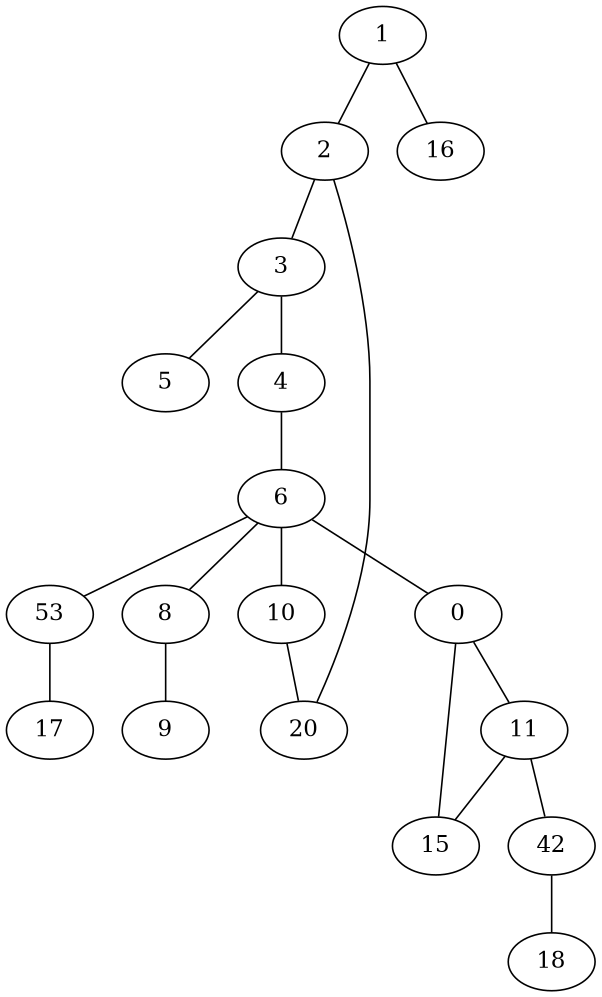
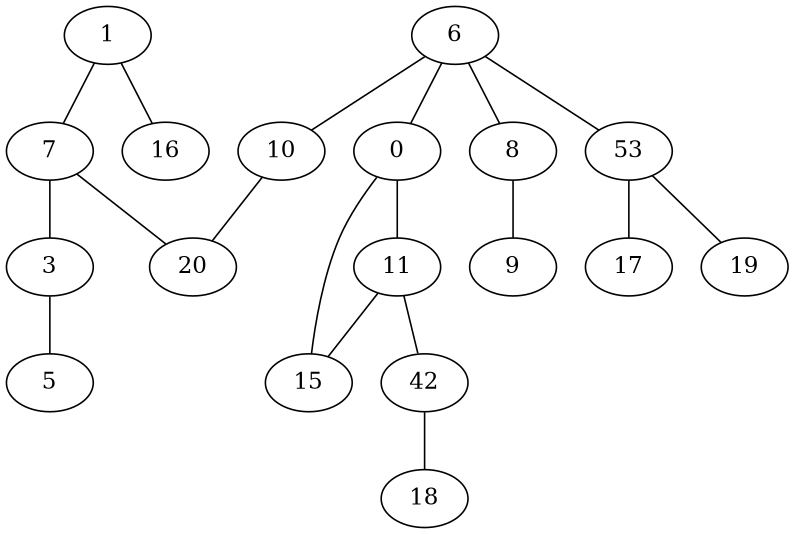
node "2": label "2" -> "7"
node "19": added
node "4": removed
